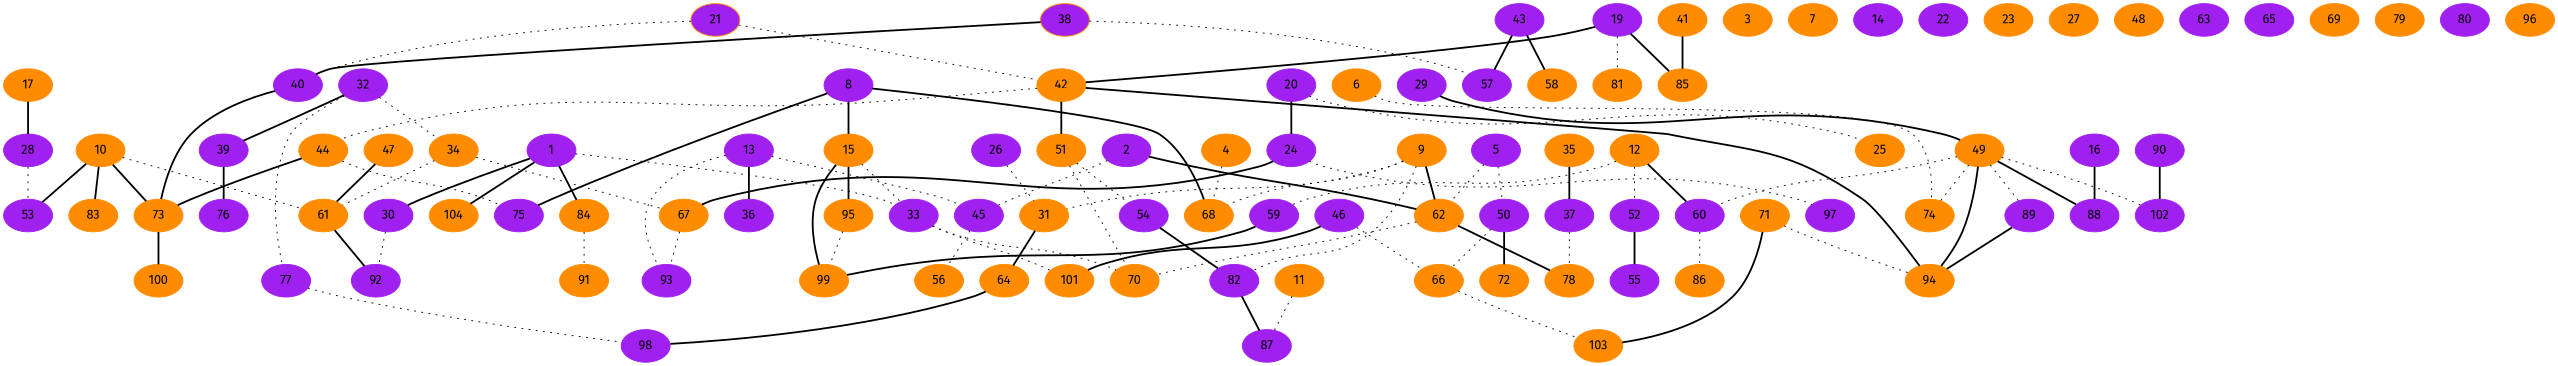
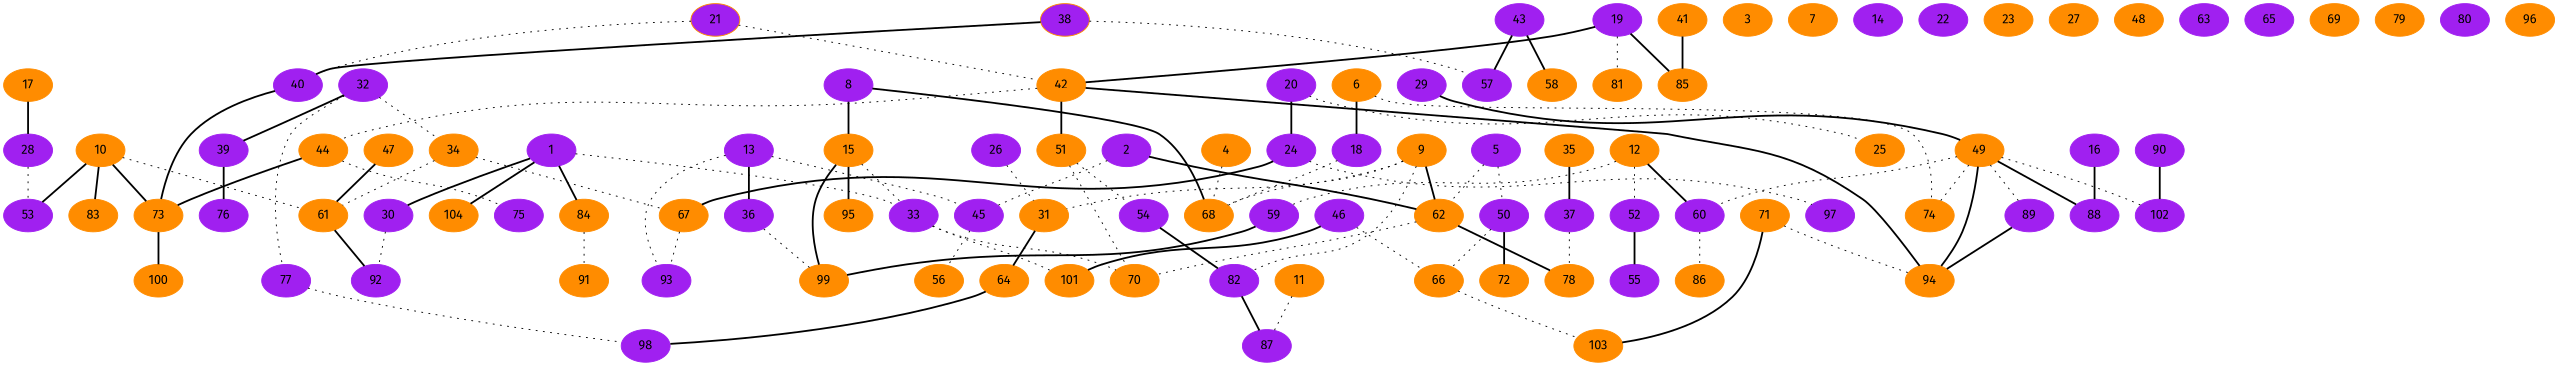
edge "8" -- "75": removed
node "18": added
edge "95" -- "99": now "36" -- "99"
